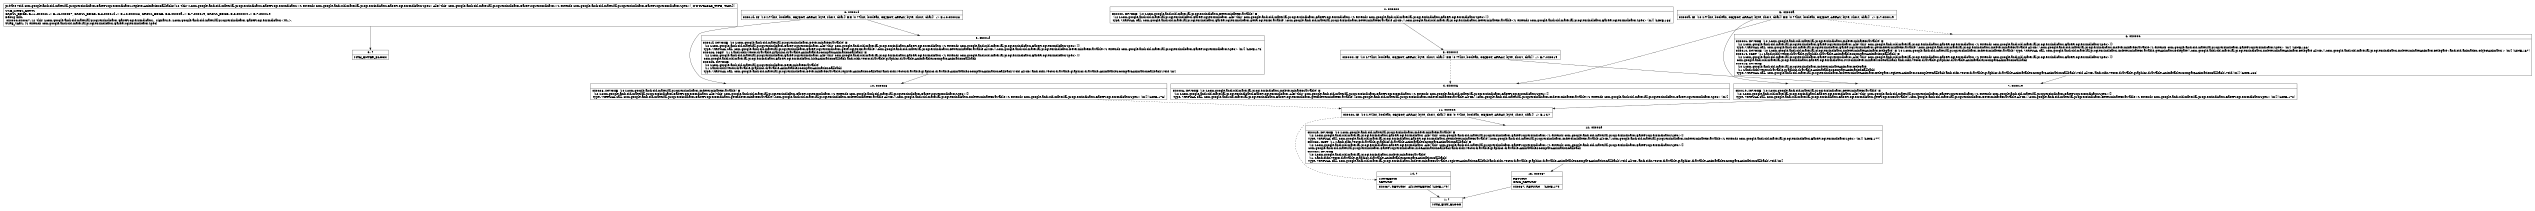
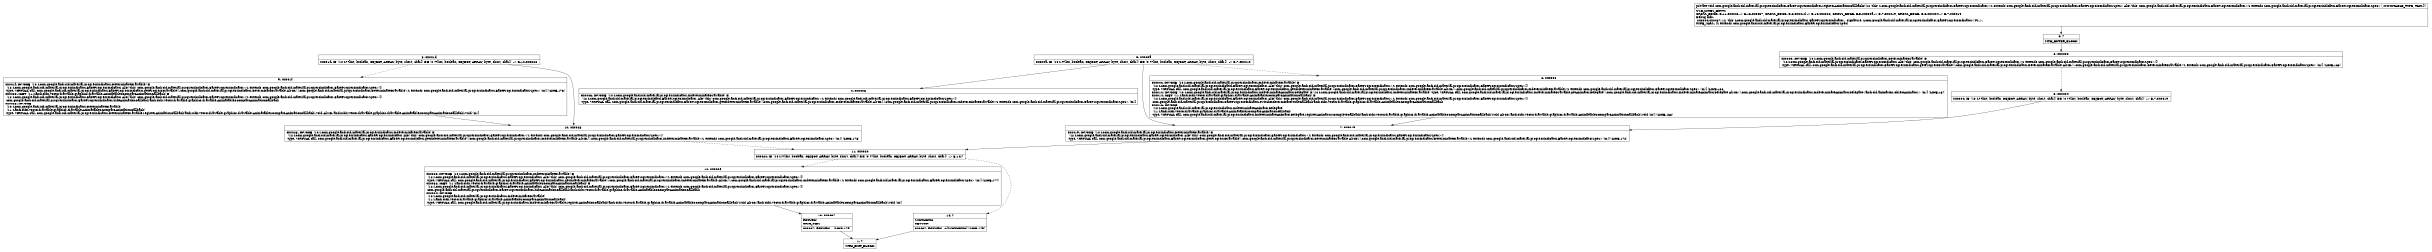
edge "8: 0x001d" -> "9: 0x001f": style solid -> dashed
edge "2: 0x0000" -> "3: 0x0004": style solid -> dashed
edge "0: ?" -> "2: 0x0000": added
edge "3: 0x0004" -> "4: 0x0006": removed
edge "11: 0x002c" -> "12: 0x002e": style solid -> dashed
node "13: 0x0037": text "ORIG_RETURN" -> "ORIG_THIS"
